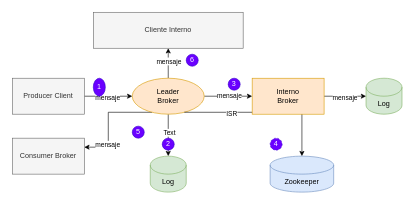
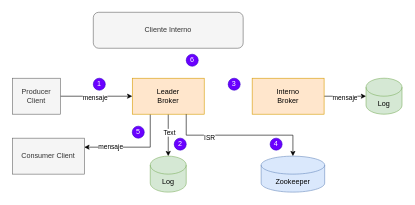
node "Cliente Interno": shape rectangle -> rounded rectangle
edge "Leader Broker" -> "Cliente Interno": removed, label "mensaje"
node "1": size 12x18 -> 12x12
node "Producer Client": size 72x36 -> 48x36
node "Leader Broker": shape ellipse -> rectangle
edge "Leader Broker" -> "Interno Broker": removed, label "mensaje"
node "2": moved (168, 144) -> (180, 144)
node "4": style dashed -> solid
node "Consumer Broker": label "Consumer Broker" -> "Consumer Client"
node "Zookeeper": moved (302, 174) -> (293, 174)
